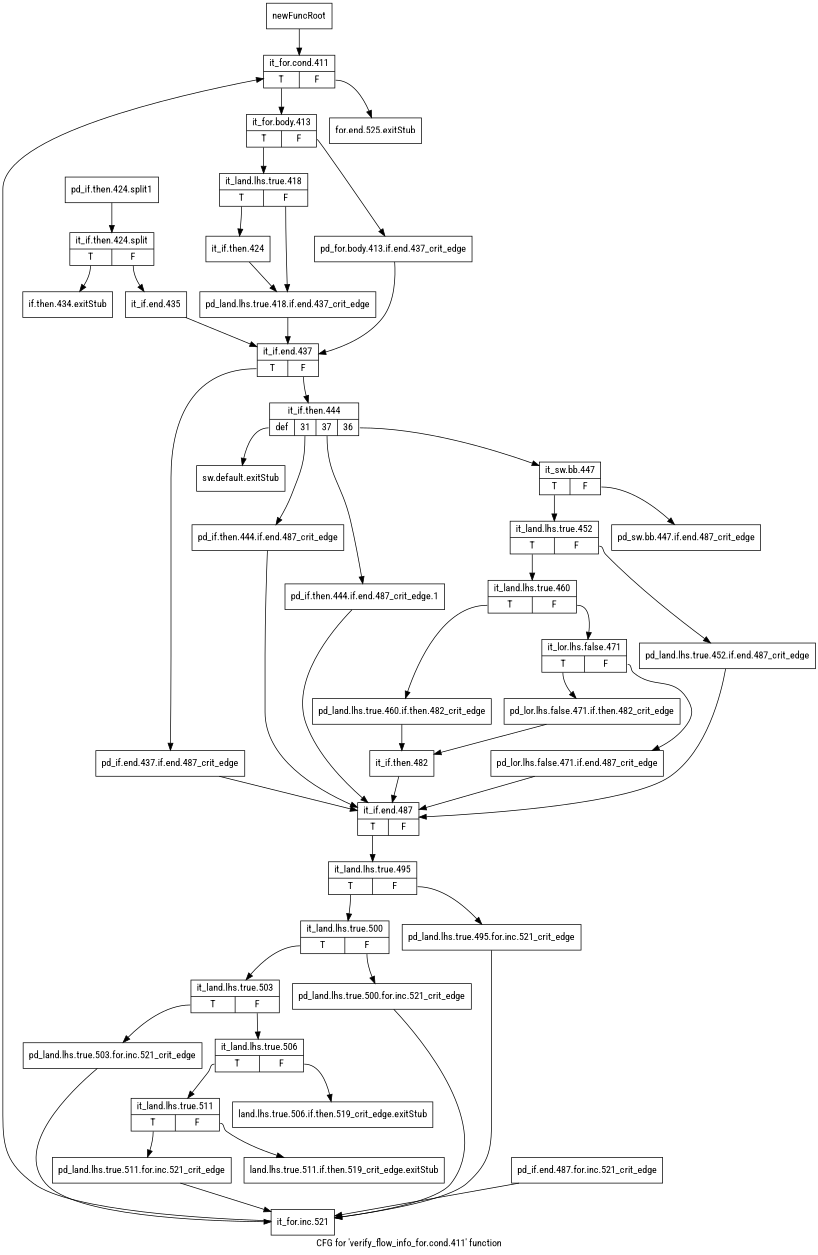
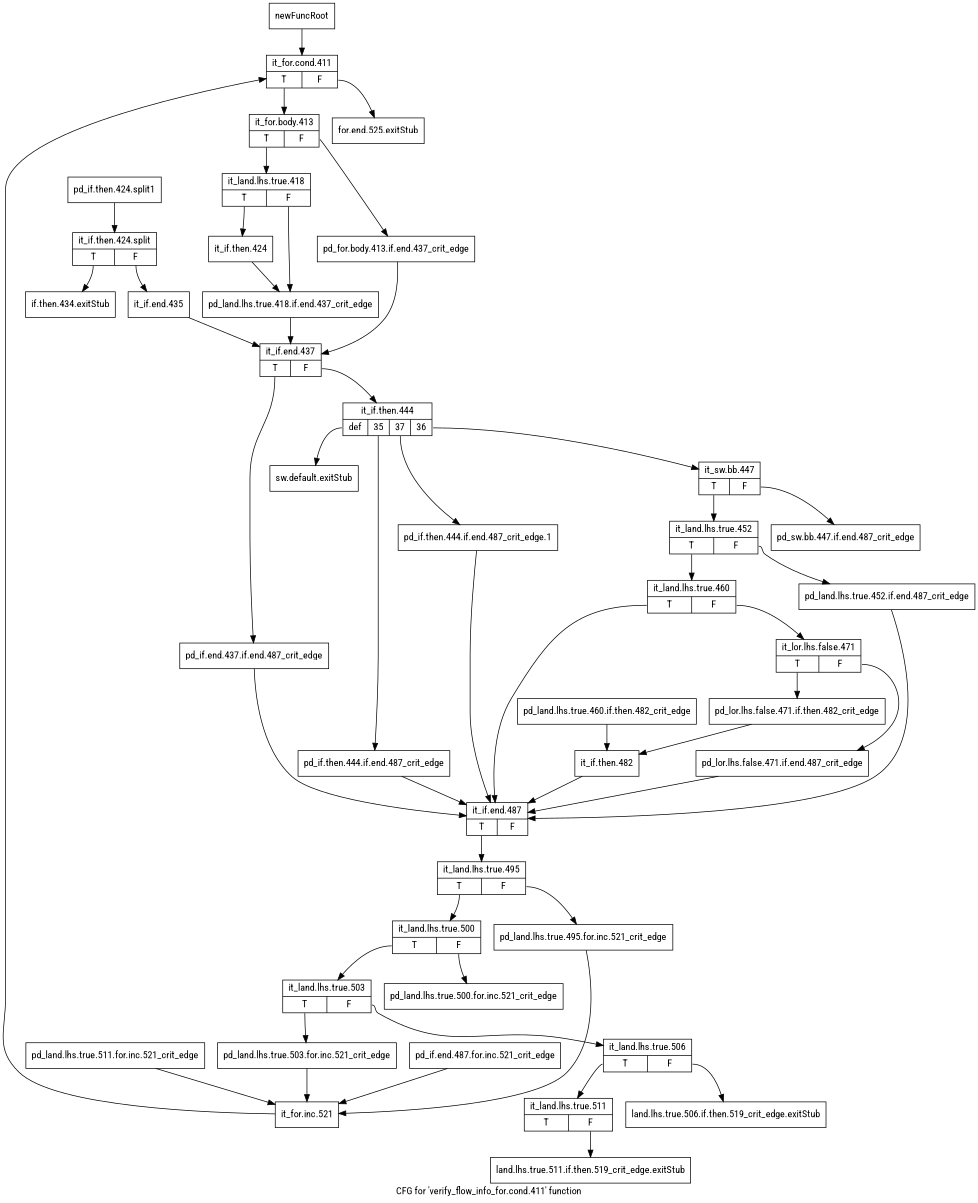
node "it_if.then.444": text "31" -> "35"
edge "it_land.lhs.true.460" -> "pd_land.lhs.true.460.if.then.482_crit_edge": now "it_land.lhs.true.460" -> "it_if.end.487"
edge "it_land.lhs.true.511" -> "pd_land.lhs.true.511.for.inc.521_crit_edge": removed
edge "pd_land.lhs.true.500.for.inc.521_crit_edge" -> "it_for.inc.521": removed
